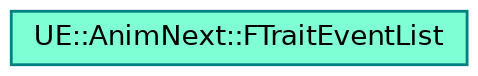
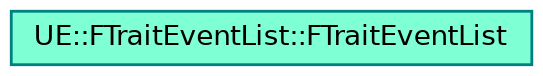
node "UE::AnimNext::FTraitEventList": label "UE::AnimNext::FTraitEventList" -> "UE::FTraitEventList::FTraitEventList"
